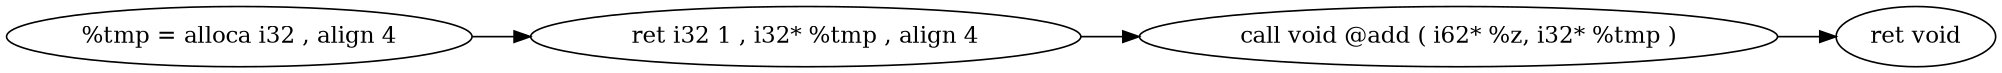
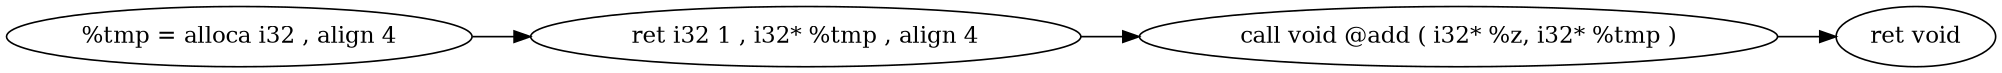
node "call void @add ( i62* %z, i32* %tmp )": label "call void @add ( i62* %z, i32* %tmp )" -> "call void @add ( i32* %z, i32* %tmp )"
